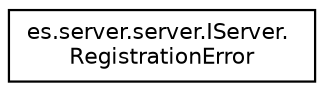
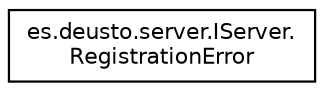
node "es.server.server.IServer. RegistrationError": label "es.server.server.IServer. RegistrationError" -> "es.deusto.server.IServer. RegistrationError"
